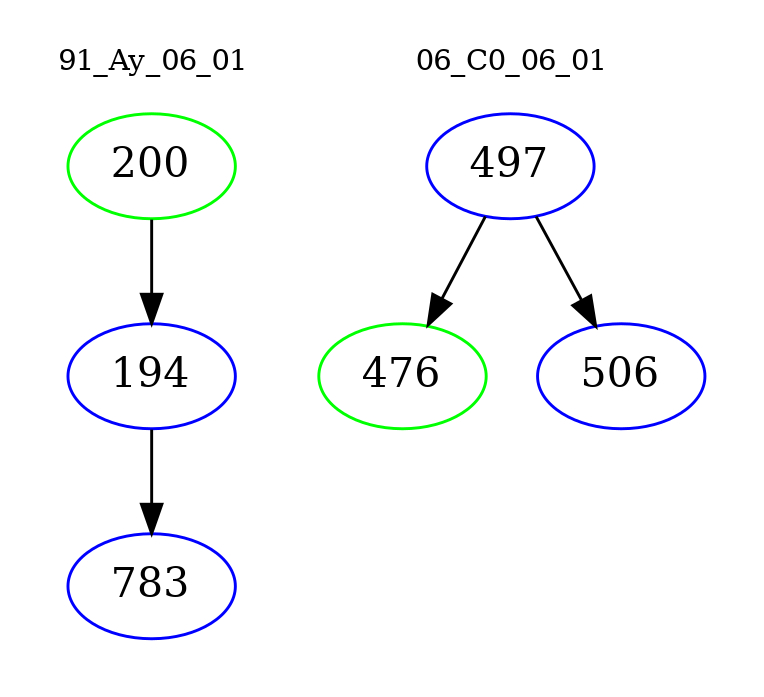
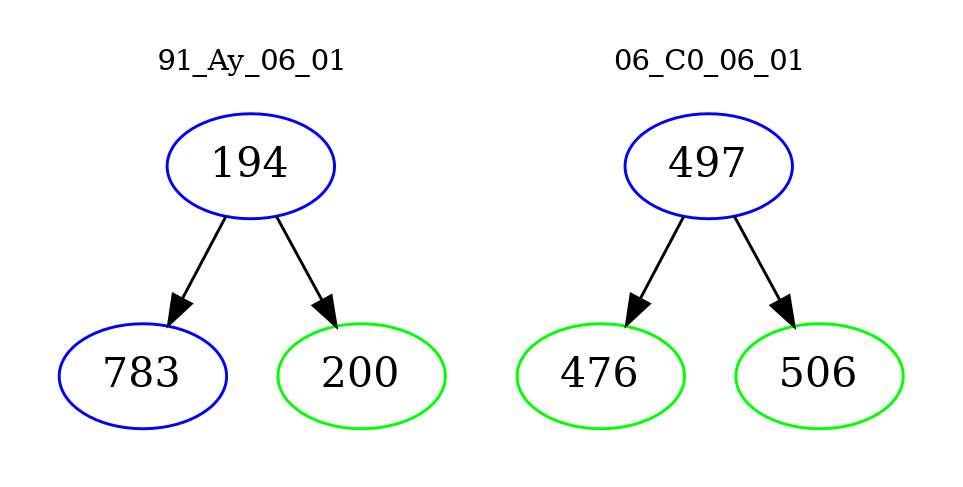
edge "200" -> "194": reversed
node "506": color blue -> green
